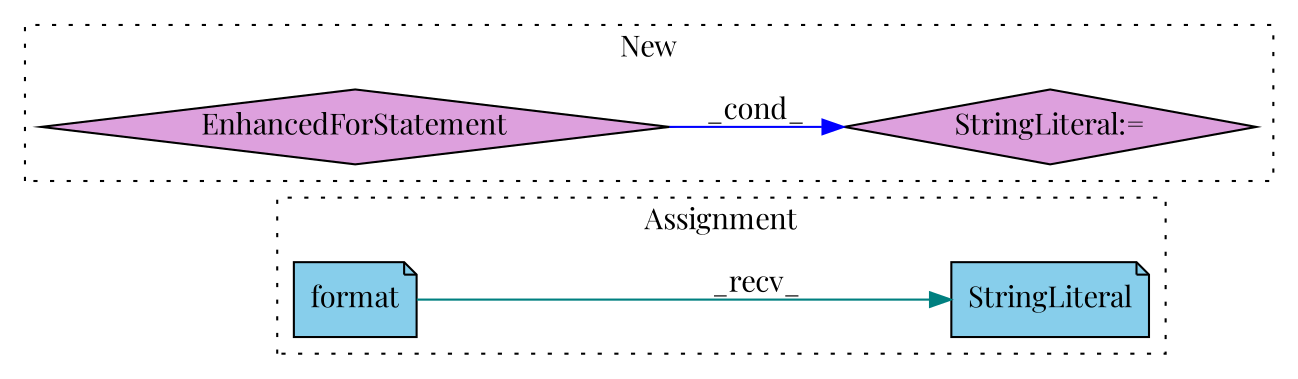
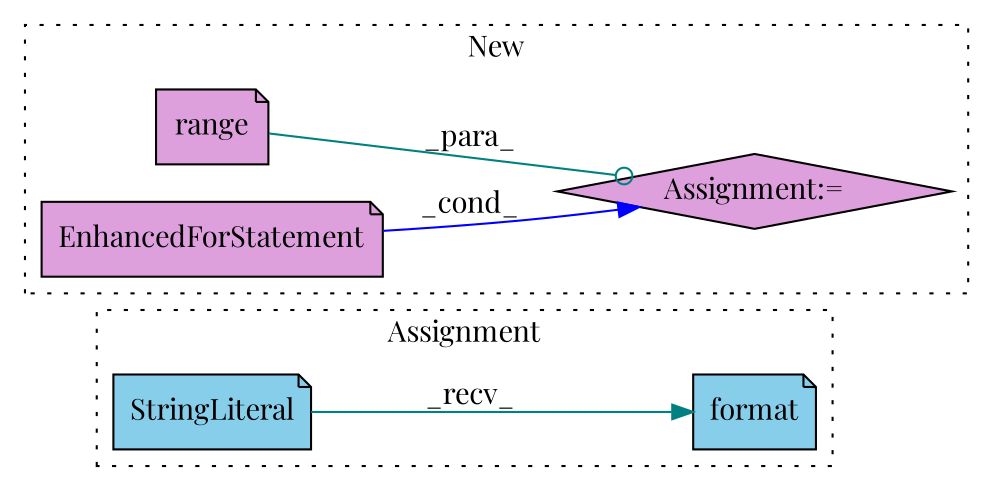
node "range": added
node "EnhancedForStatement": shape diamond -> note
node "StringLiteral:=": label "StringLiteral:=" -> "Assignment:="
edge "format" -> "StringLiteral": reversed
